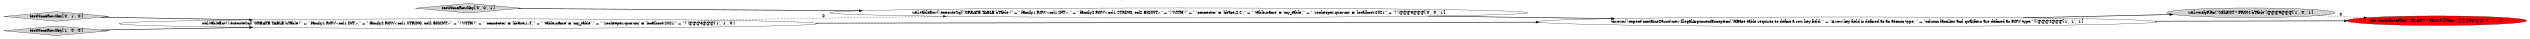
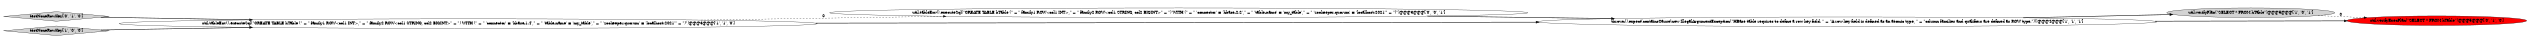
node "testNoneRowKey['0', '0', '1']": removed
